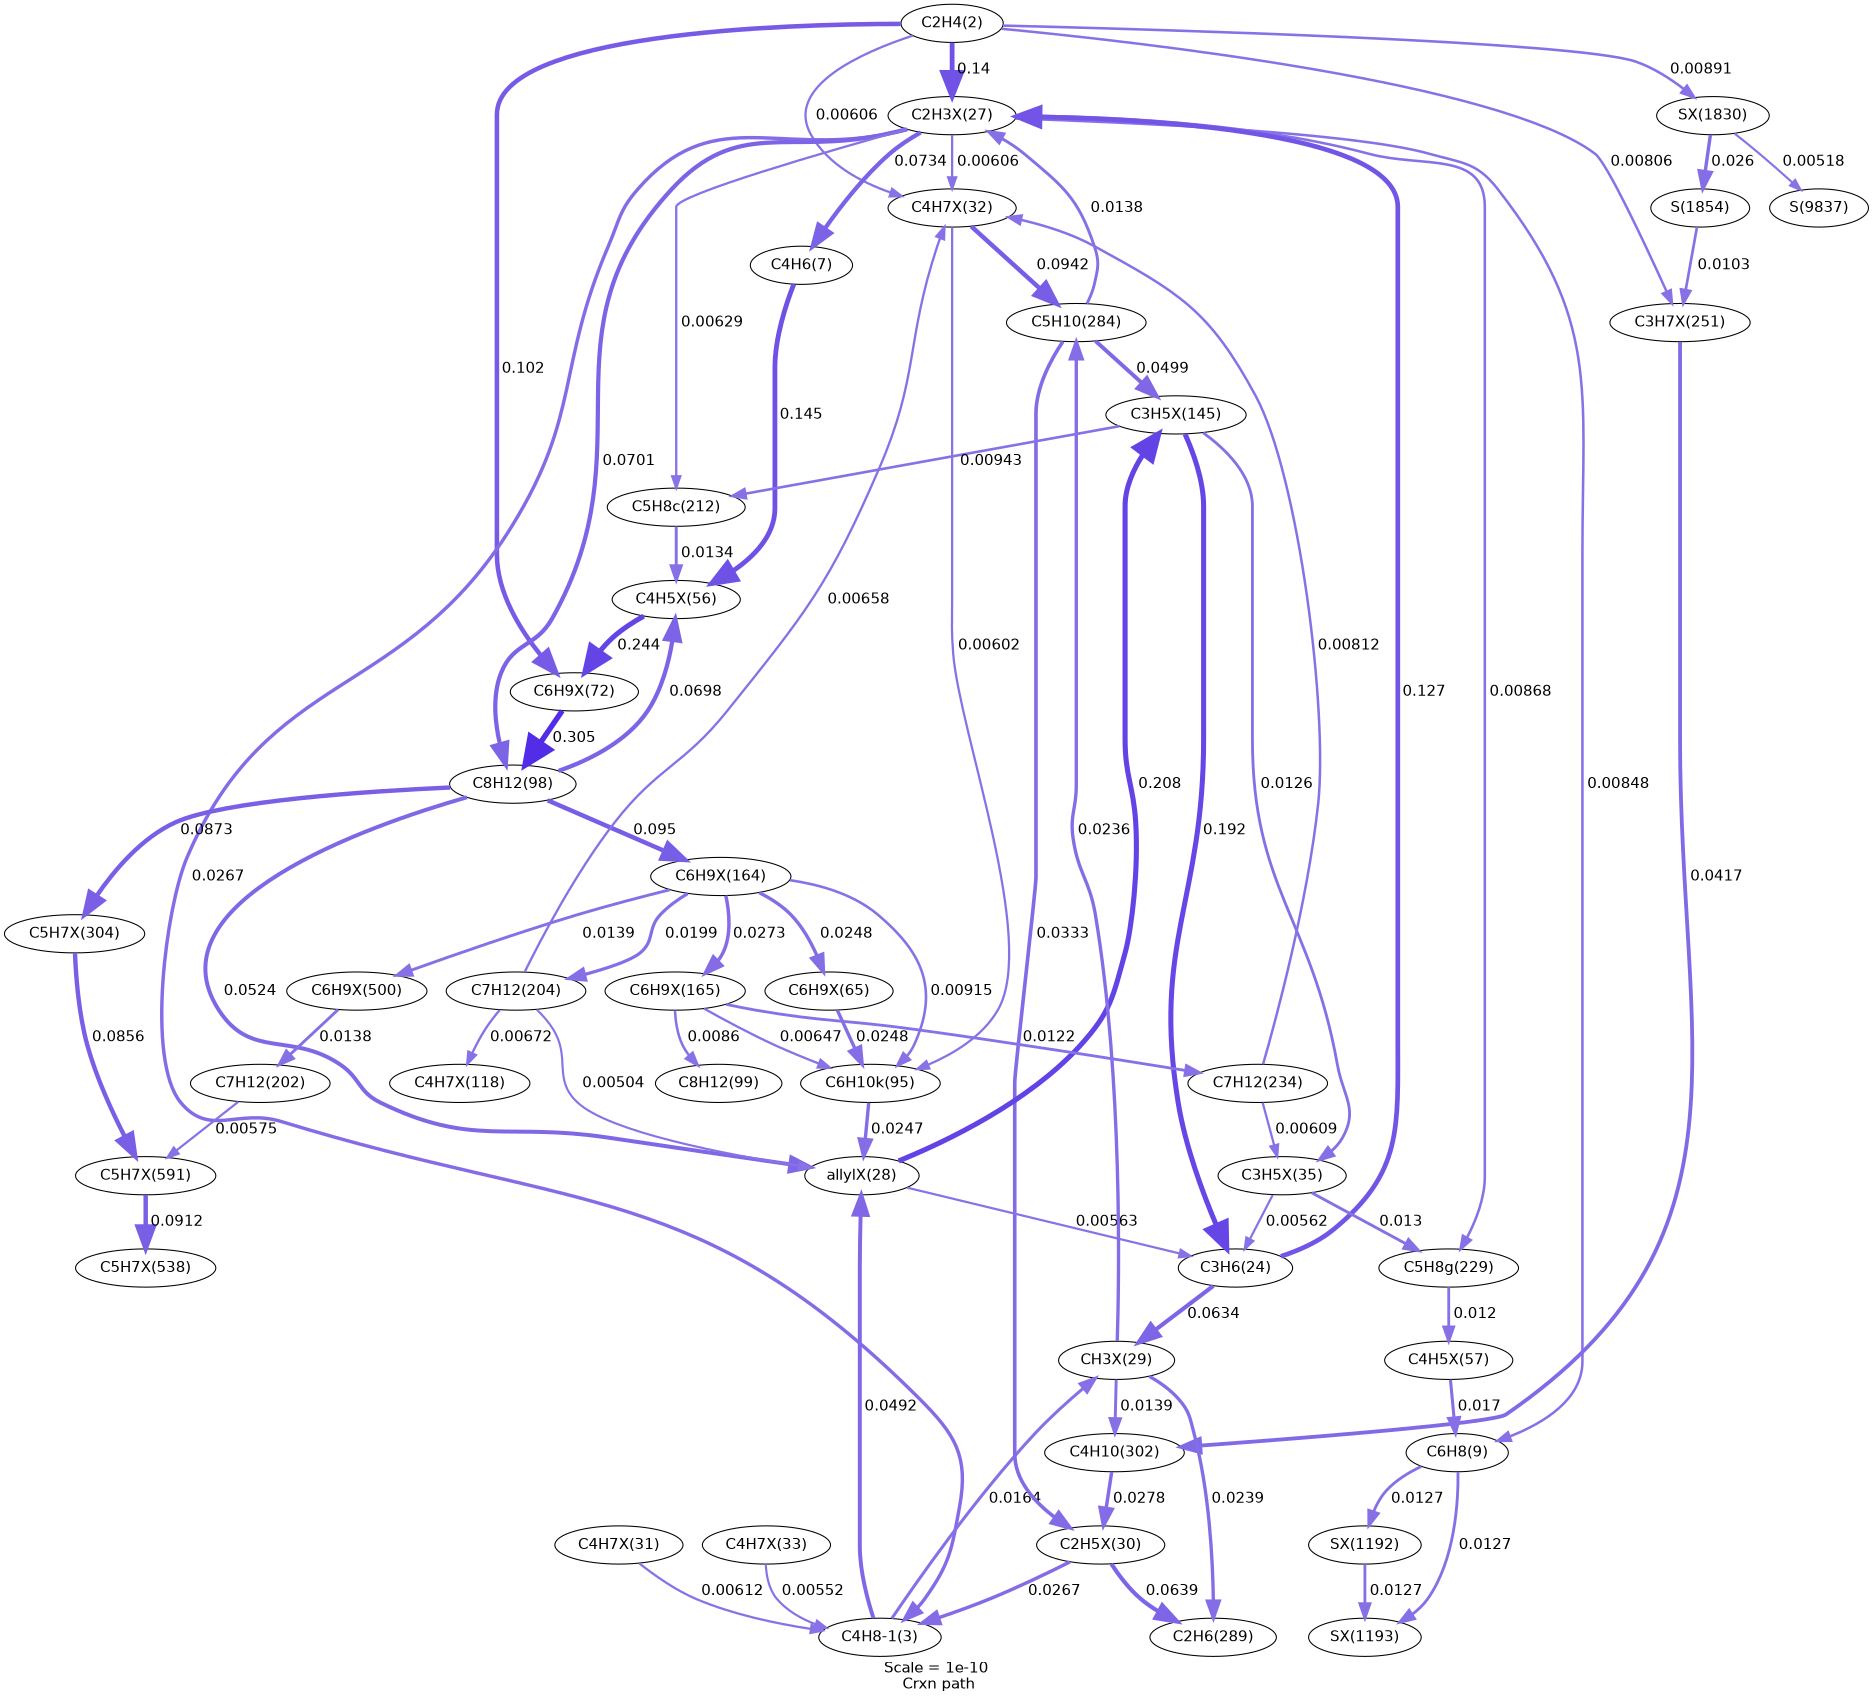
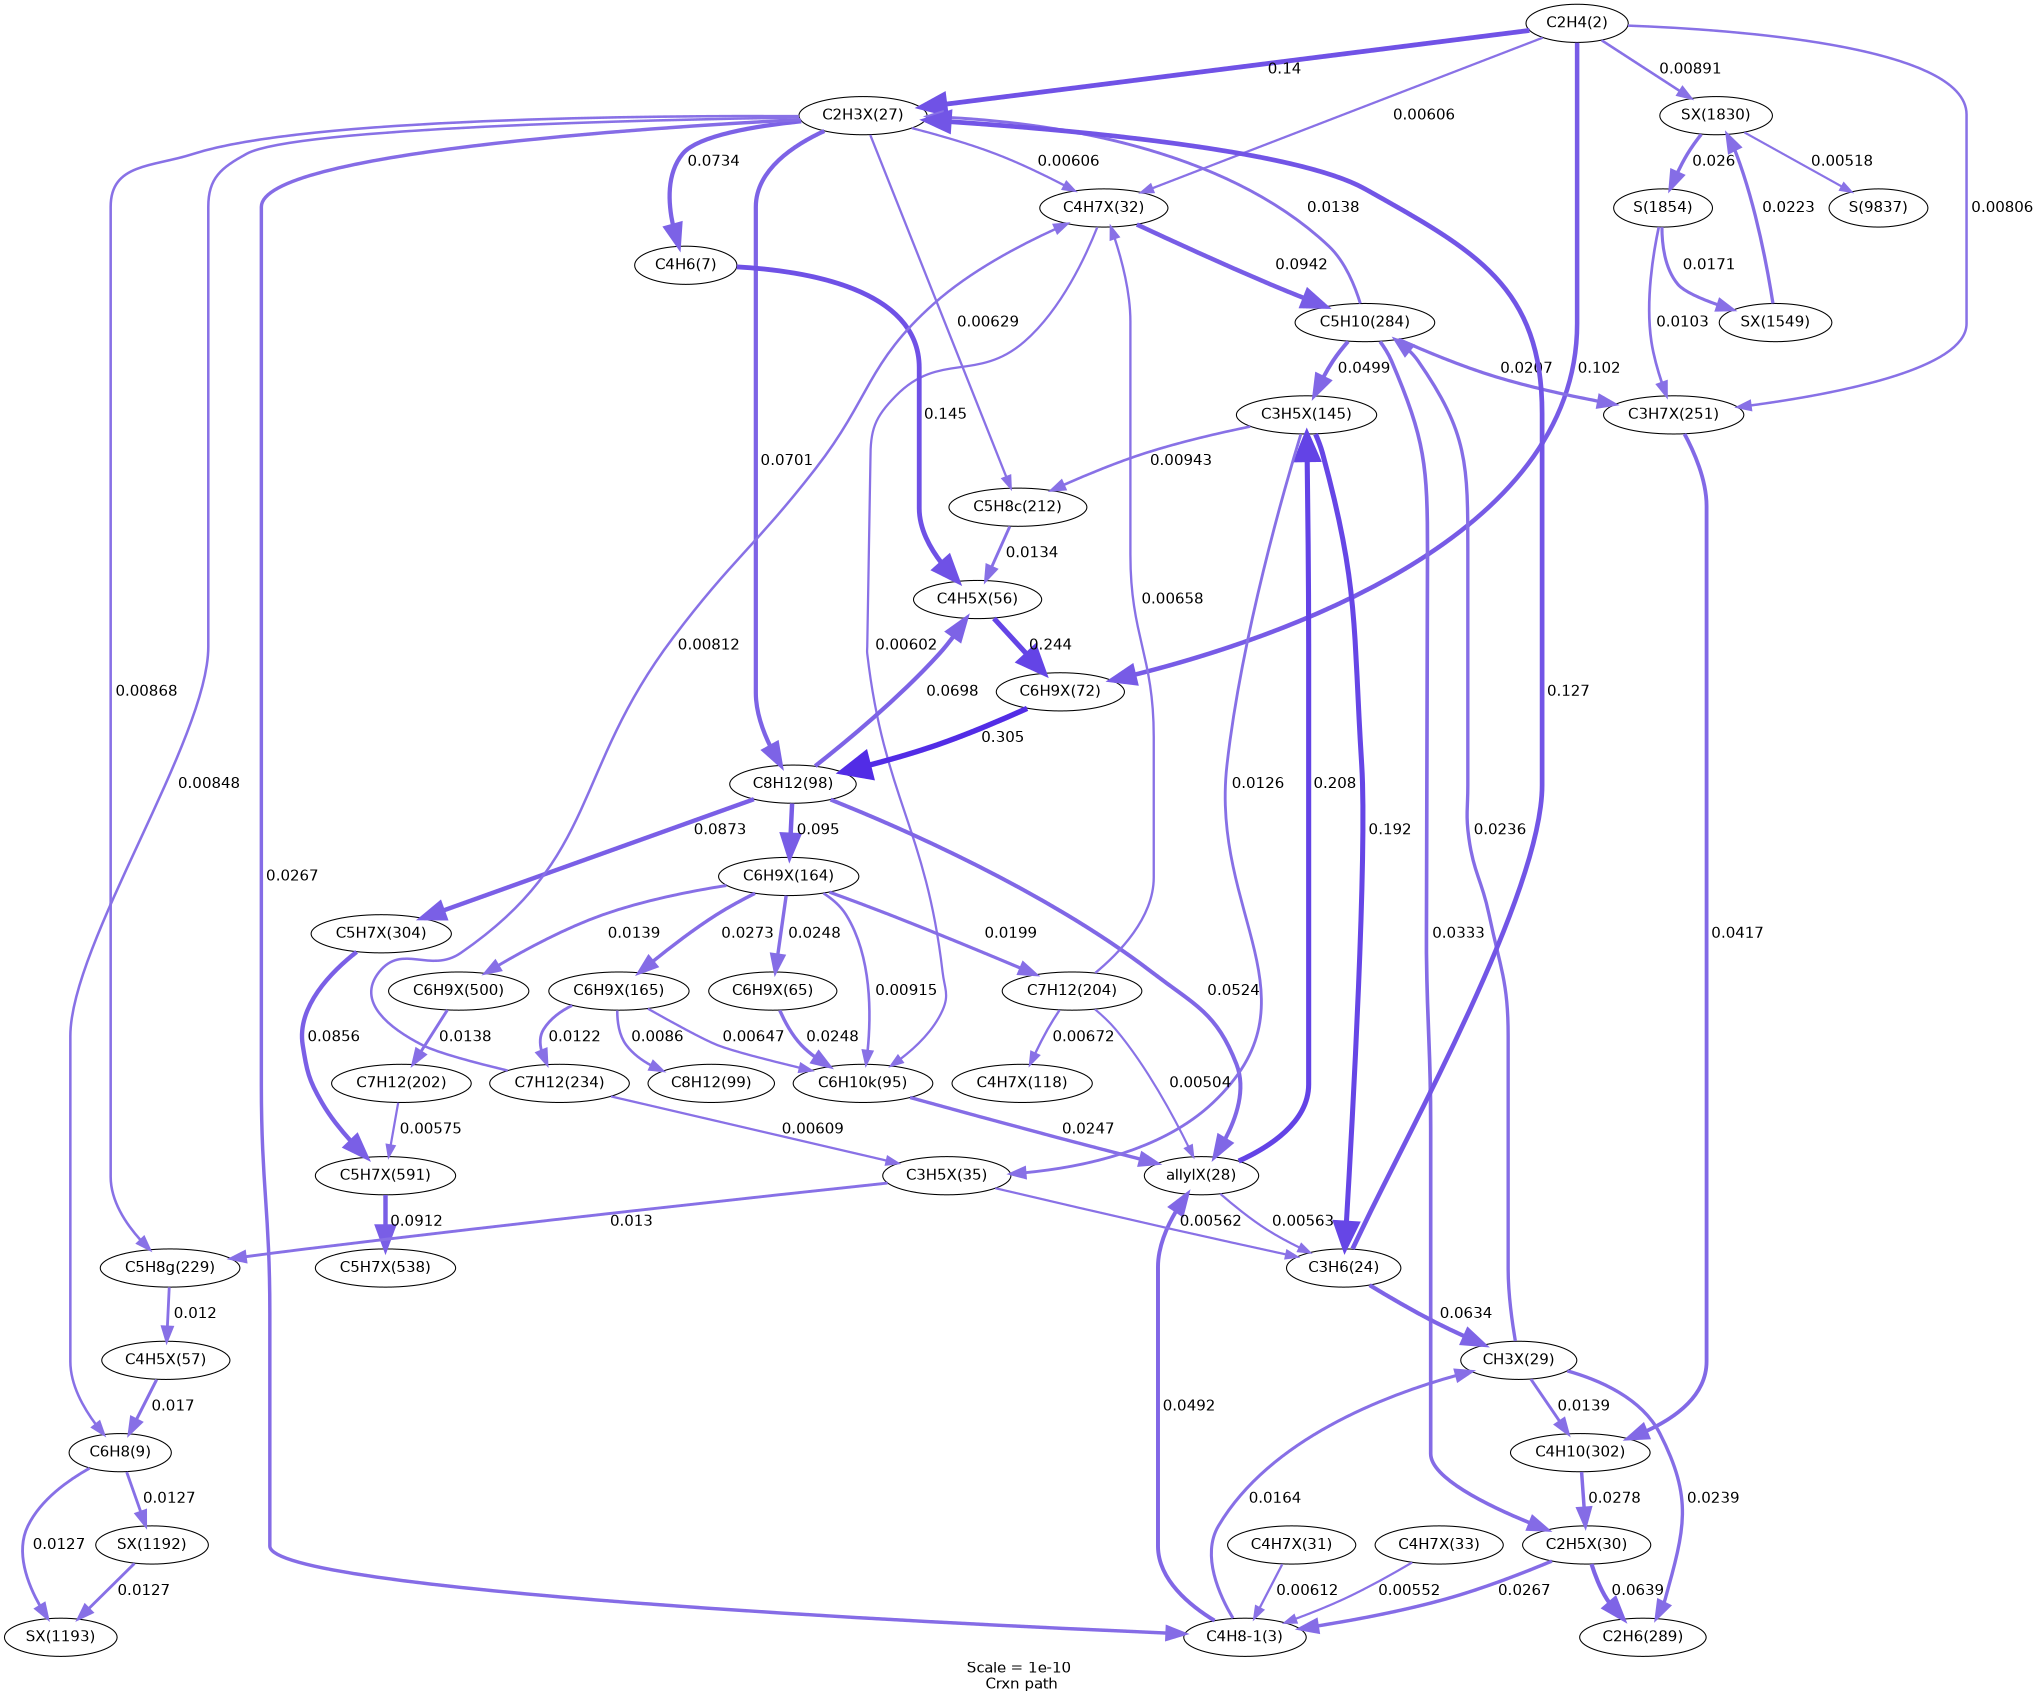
node "SX(1549)": added
edge "C5H10(284)" -> "C3H7X(251)": added, label "0.0207"
